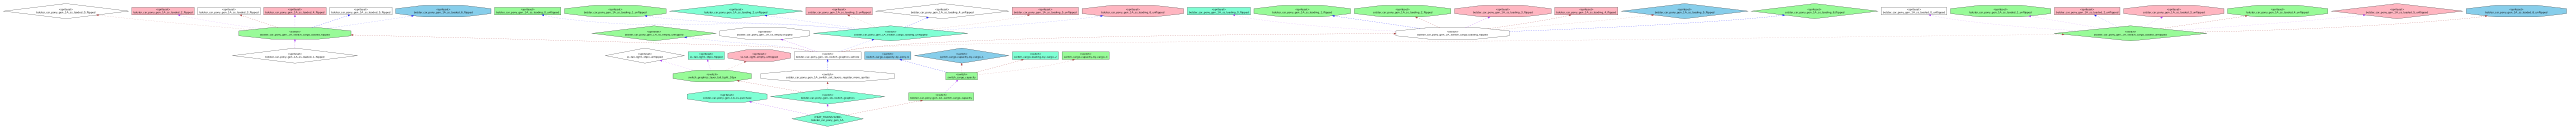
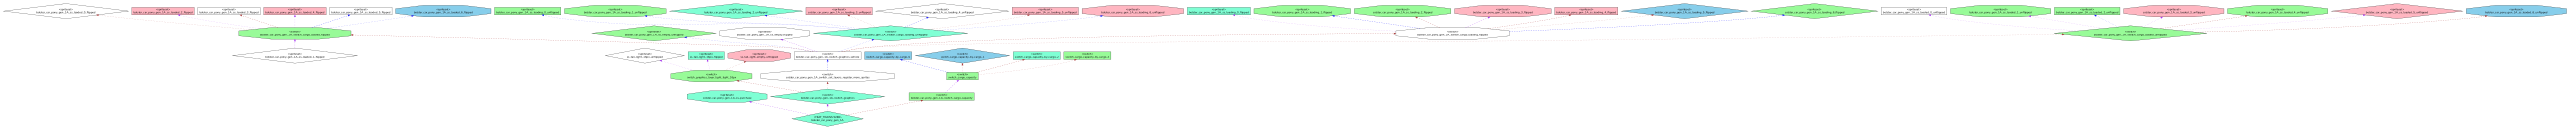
node "<spriteset> bolster_car_pony_gen_1A_ss_loaded_2_unflipped": fillcolor lightpink -> palegreen
node "<switch> switch_cargo_capacity_by_pony_0": label "<switch> switch_cargo_capacity_by_pony_0" -> "<switch> switch_cargo_capacity_by_cargo_0"
node "<switch> switch_cargo_loading_by_cargo_2": label "<switch> switch_cargo_loading_by_cargo_2" -> "<switch> switch_cargo_capacity_by_cargo_2"
node "<switch> switch_graphics_layer_tail_light_16px": label "<switch> switch_graphics_layer_tail_light_16px" -> "<switch> switch_graphics_layer_light_light_16px"
